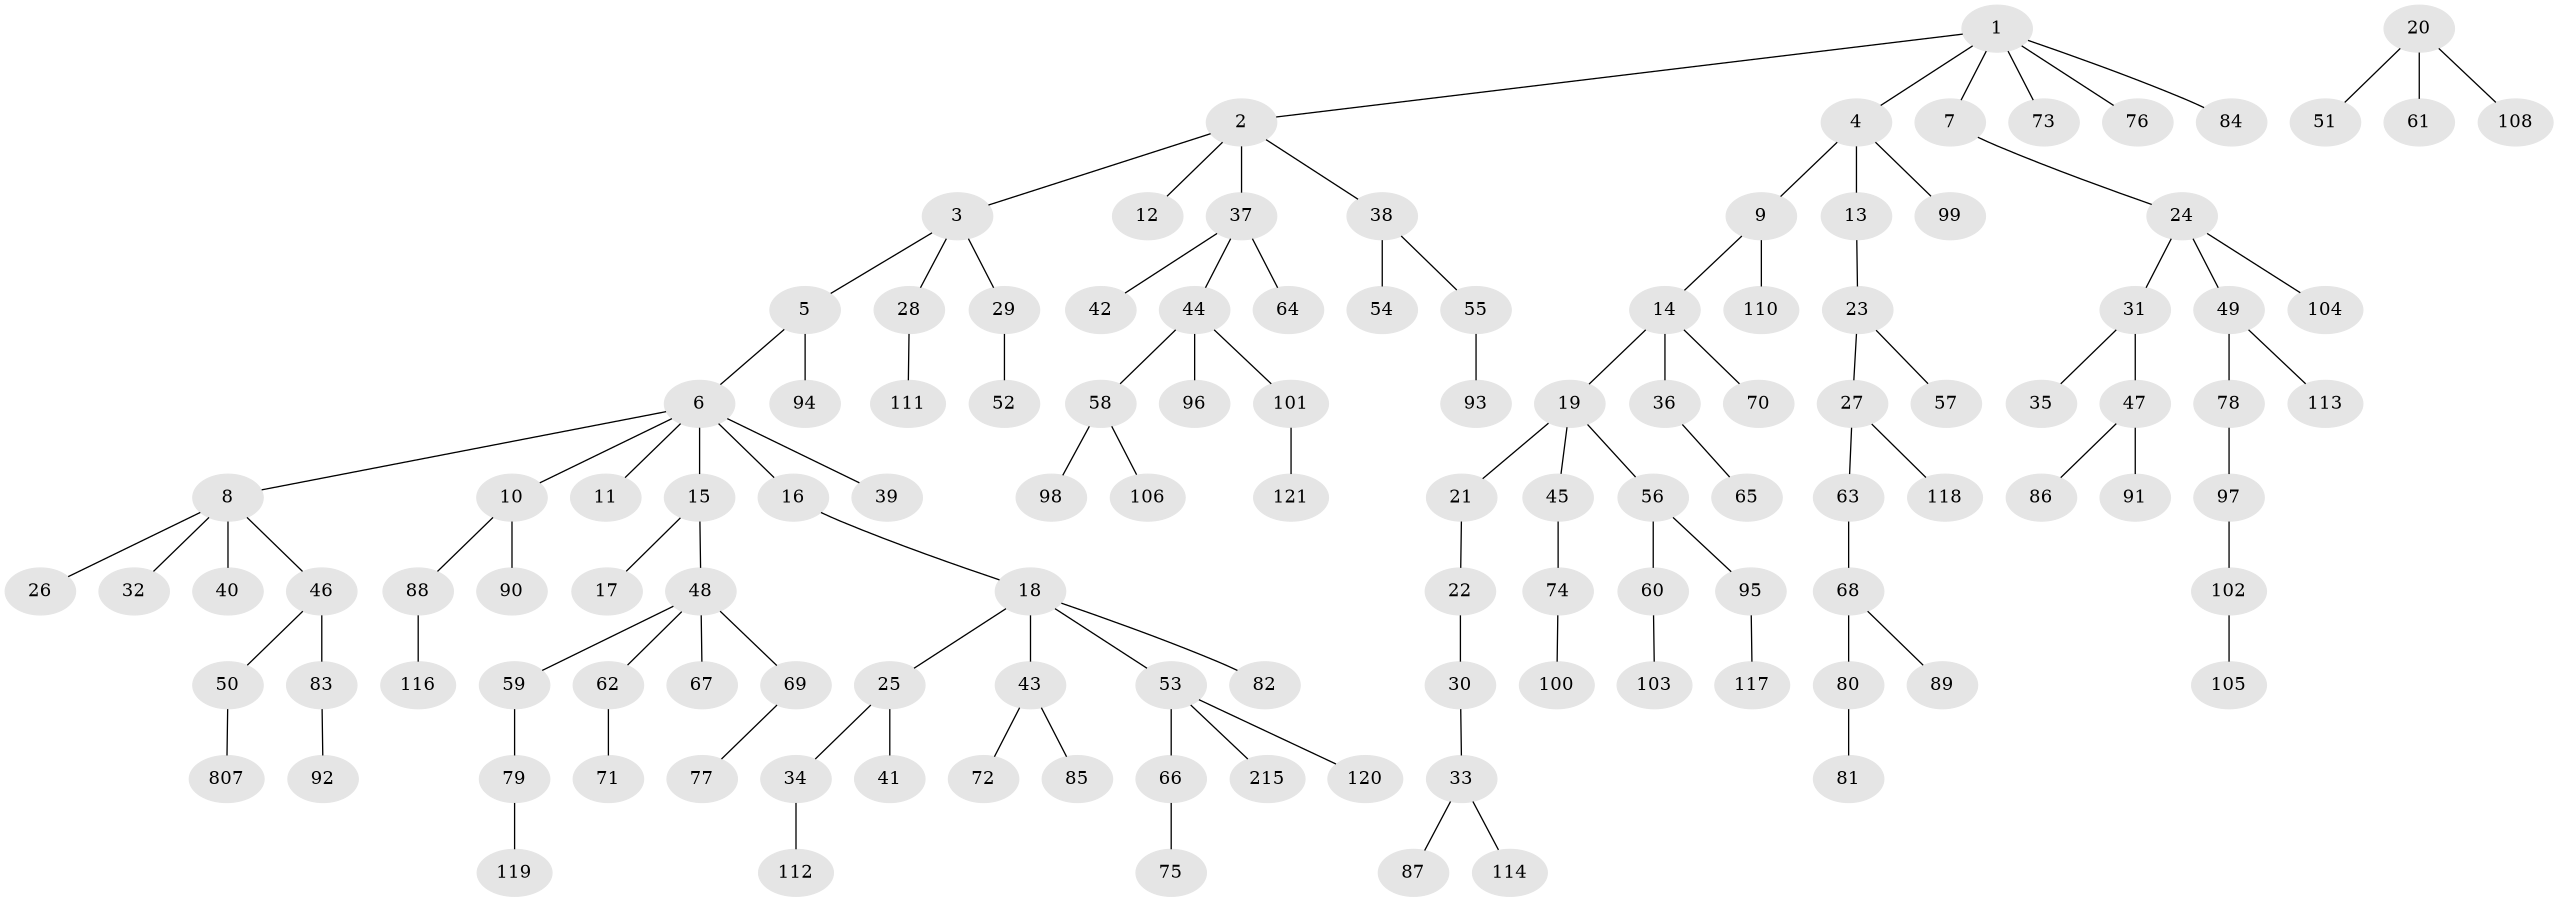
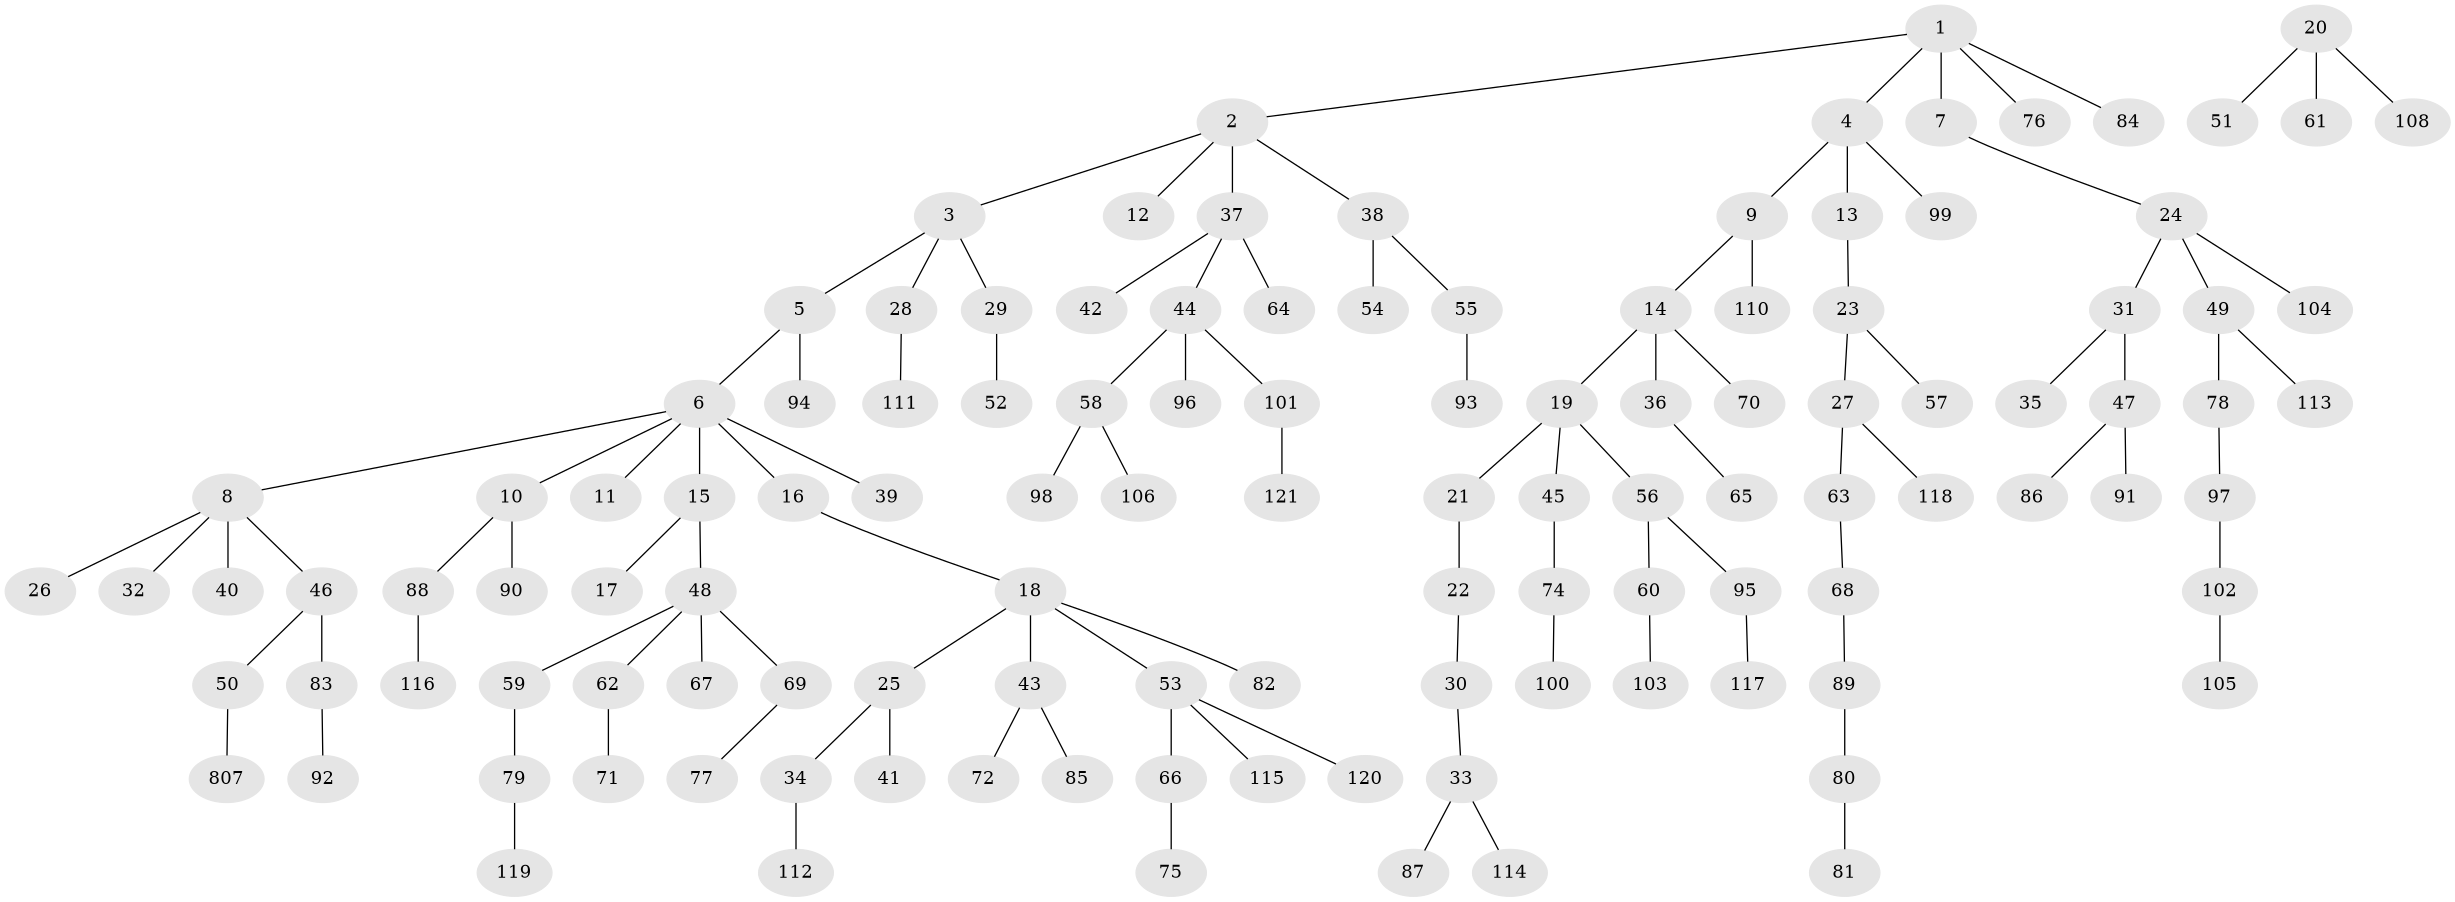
node "73": removed
edge "68" -- "80": now "89" -- "80"
node "215": label "215" -> "115"
